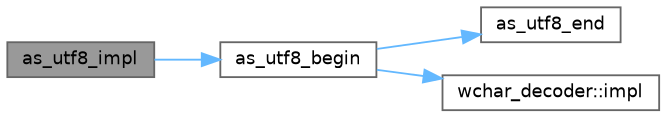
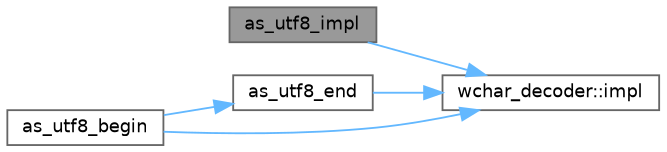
edge "as_utf8_impl" -> "as_utf8_begin": now "as_utf8_impl" -> "wchar_decoder::impl"
edge "as_utf8_end" -> "wchar_decoder::impl": added
